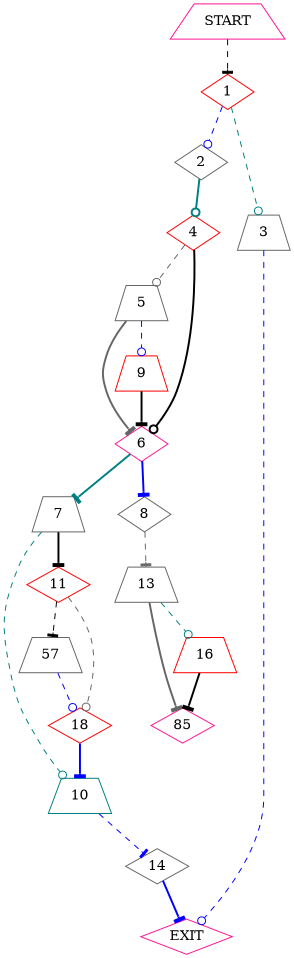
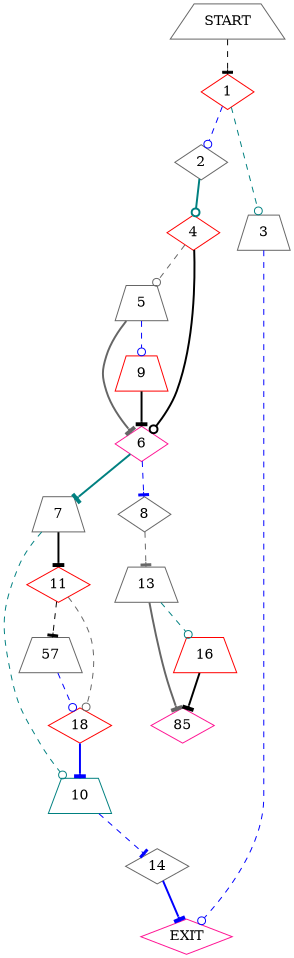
node "START": color deeppink -> gray40
edge "6" -> "8": style bold -> dashed
